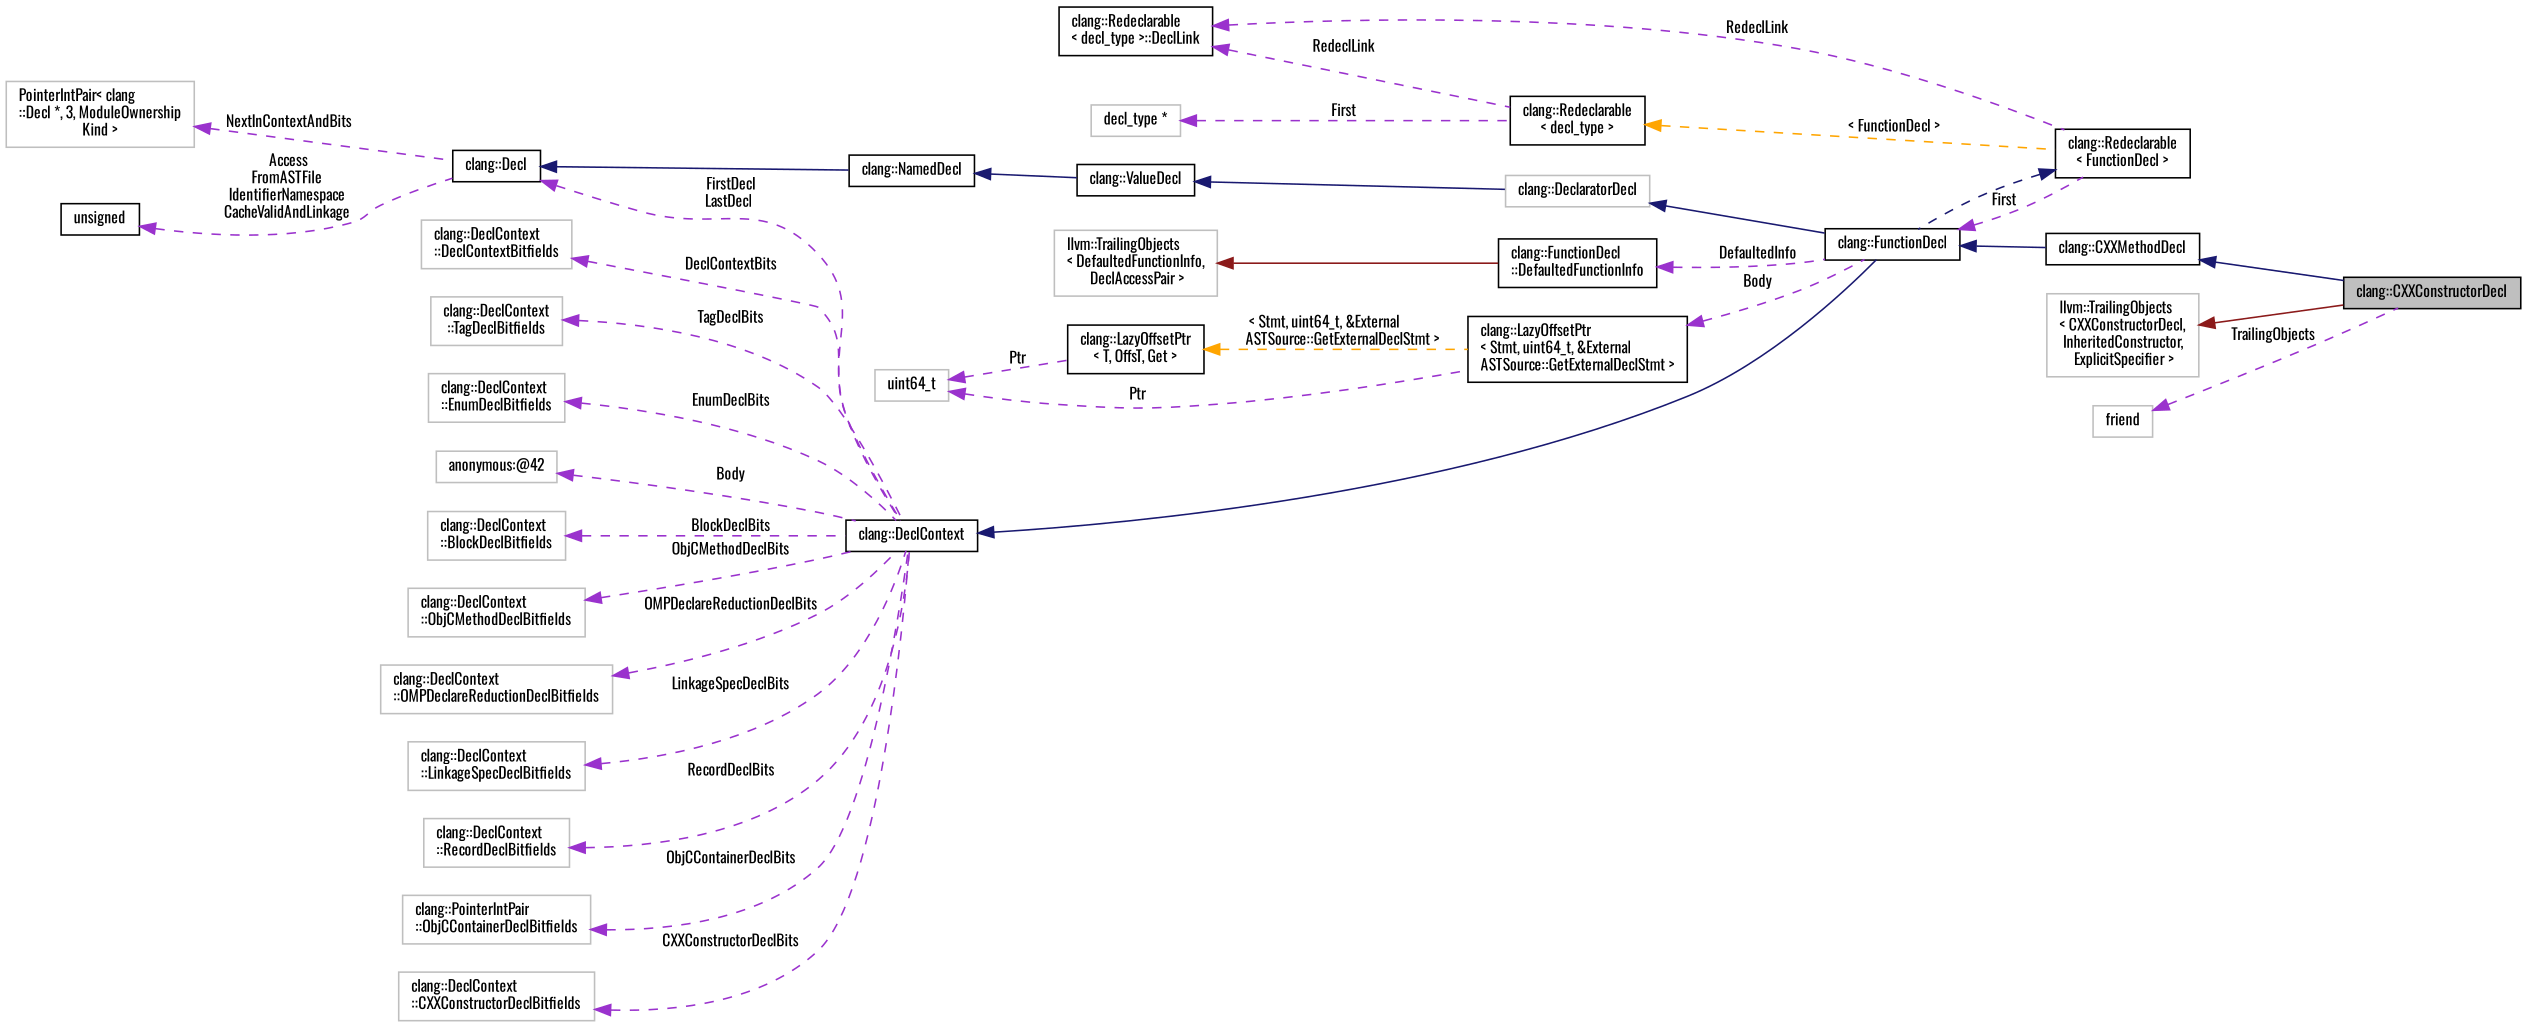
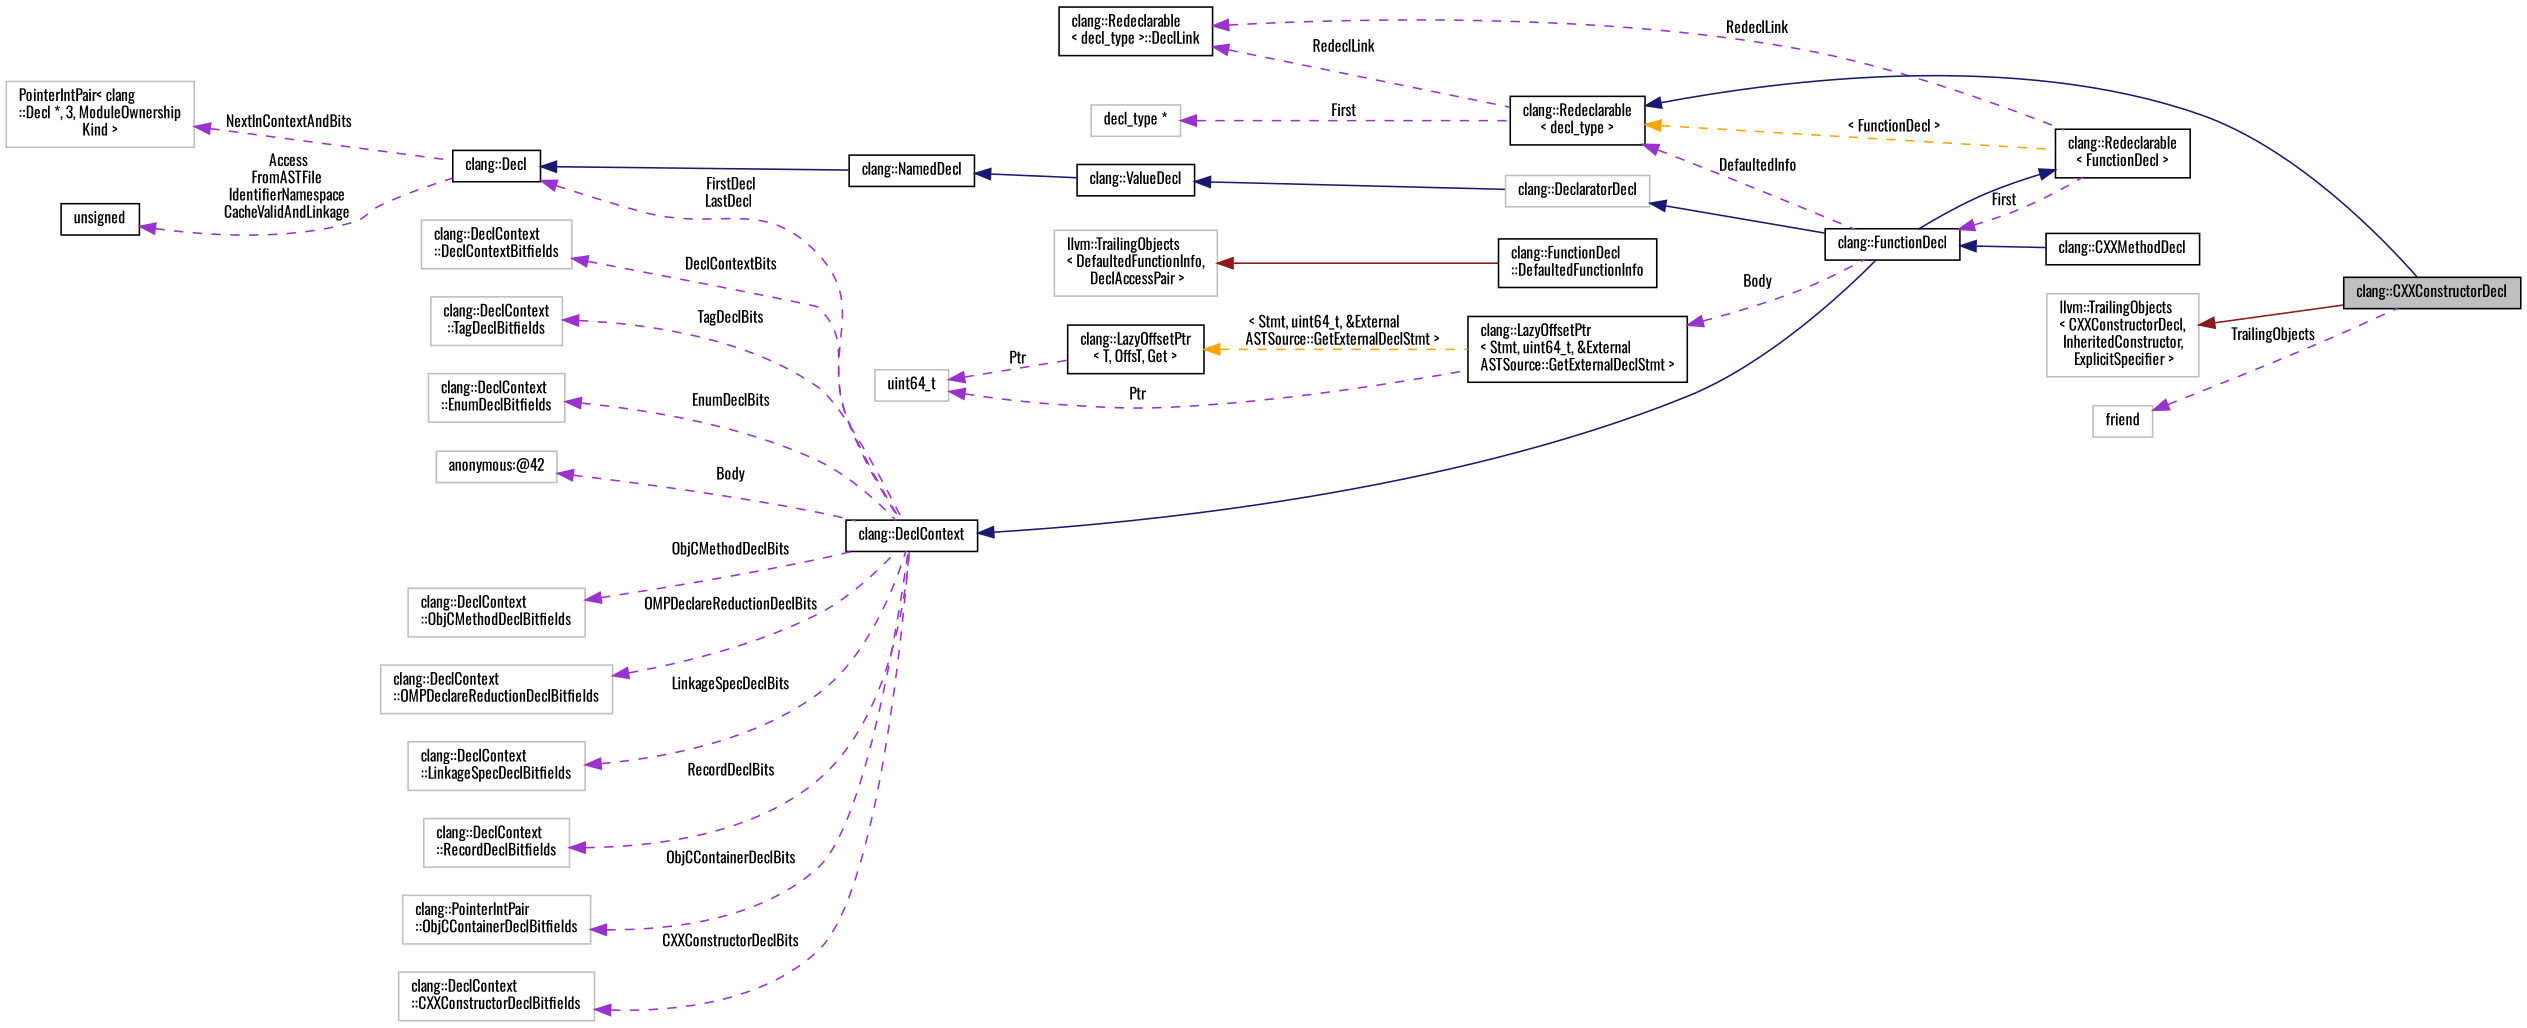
edge "clang::FunctionDecl" -> "clang::Redeclarable < FunctionDecl >": style dashed -> solid
edge "clang::FunctionDecl" -> "clang::FunctionDecl ::DefaultedFunctionInfo": now "clang::FunctionDecl" -> "clang::Redeclarable < decl_type >"
edge "clang::CXXConstructorDecl" -> "clang::CXXMethodDecl": now "clang::CXXConstructorDecl" -> "clang::Redeclarable < decl_type >"
node "clang::DeclContext ::BlockDeclBitfields": removed
